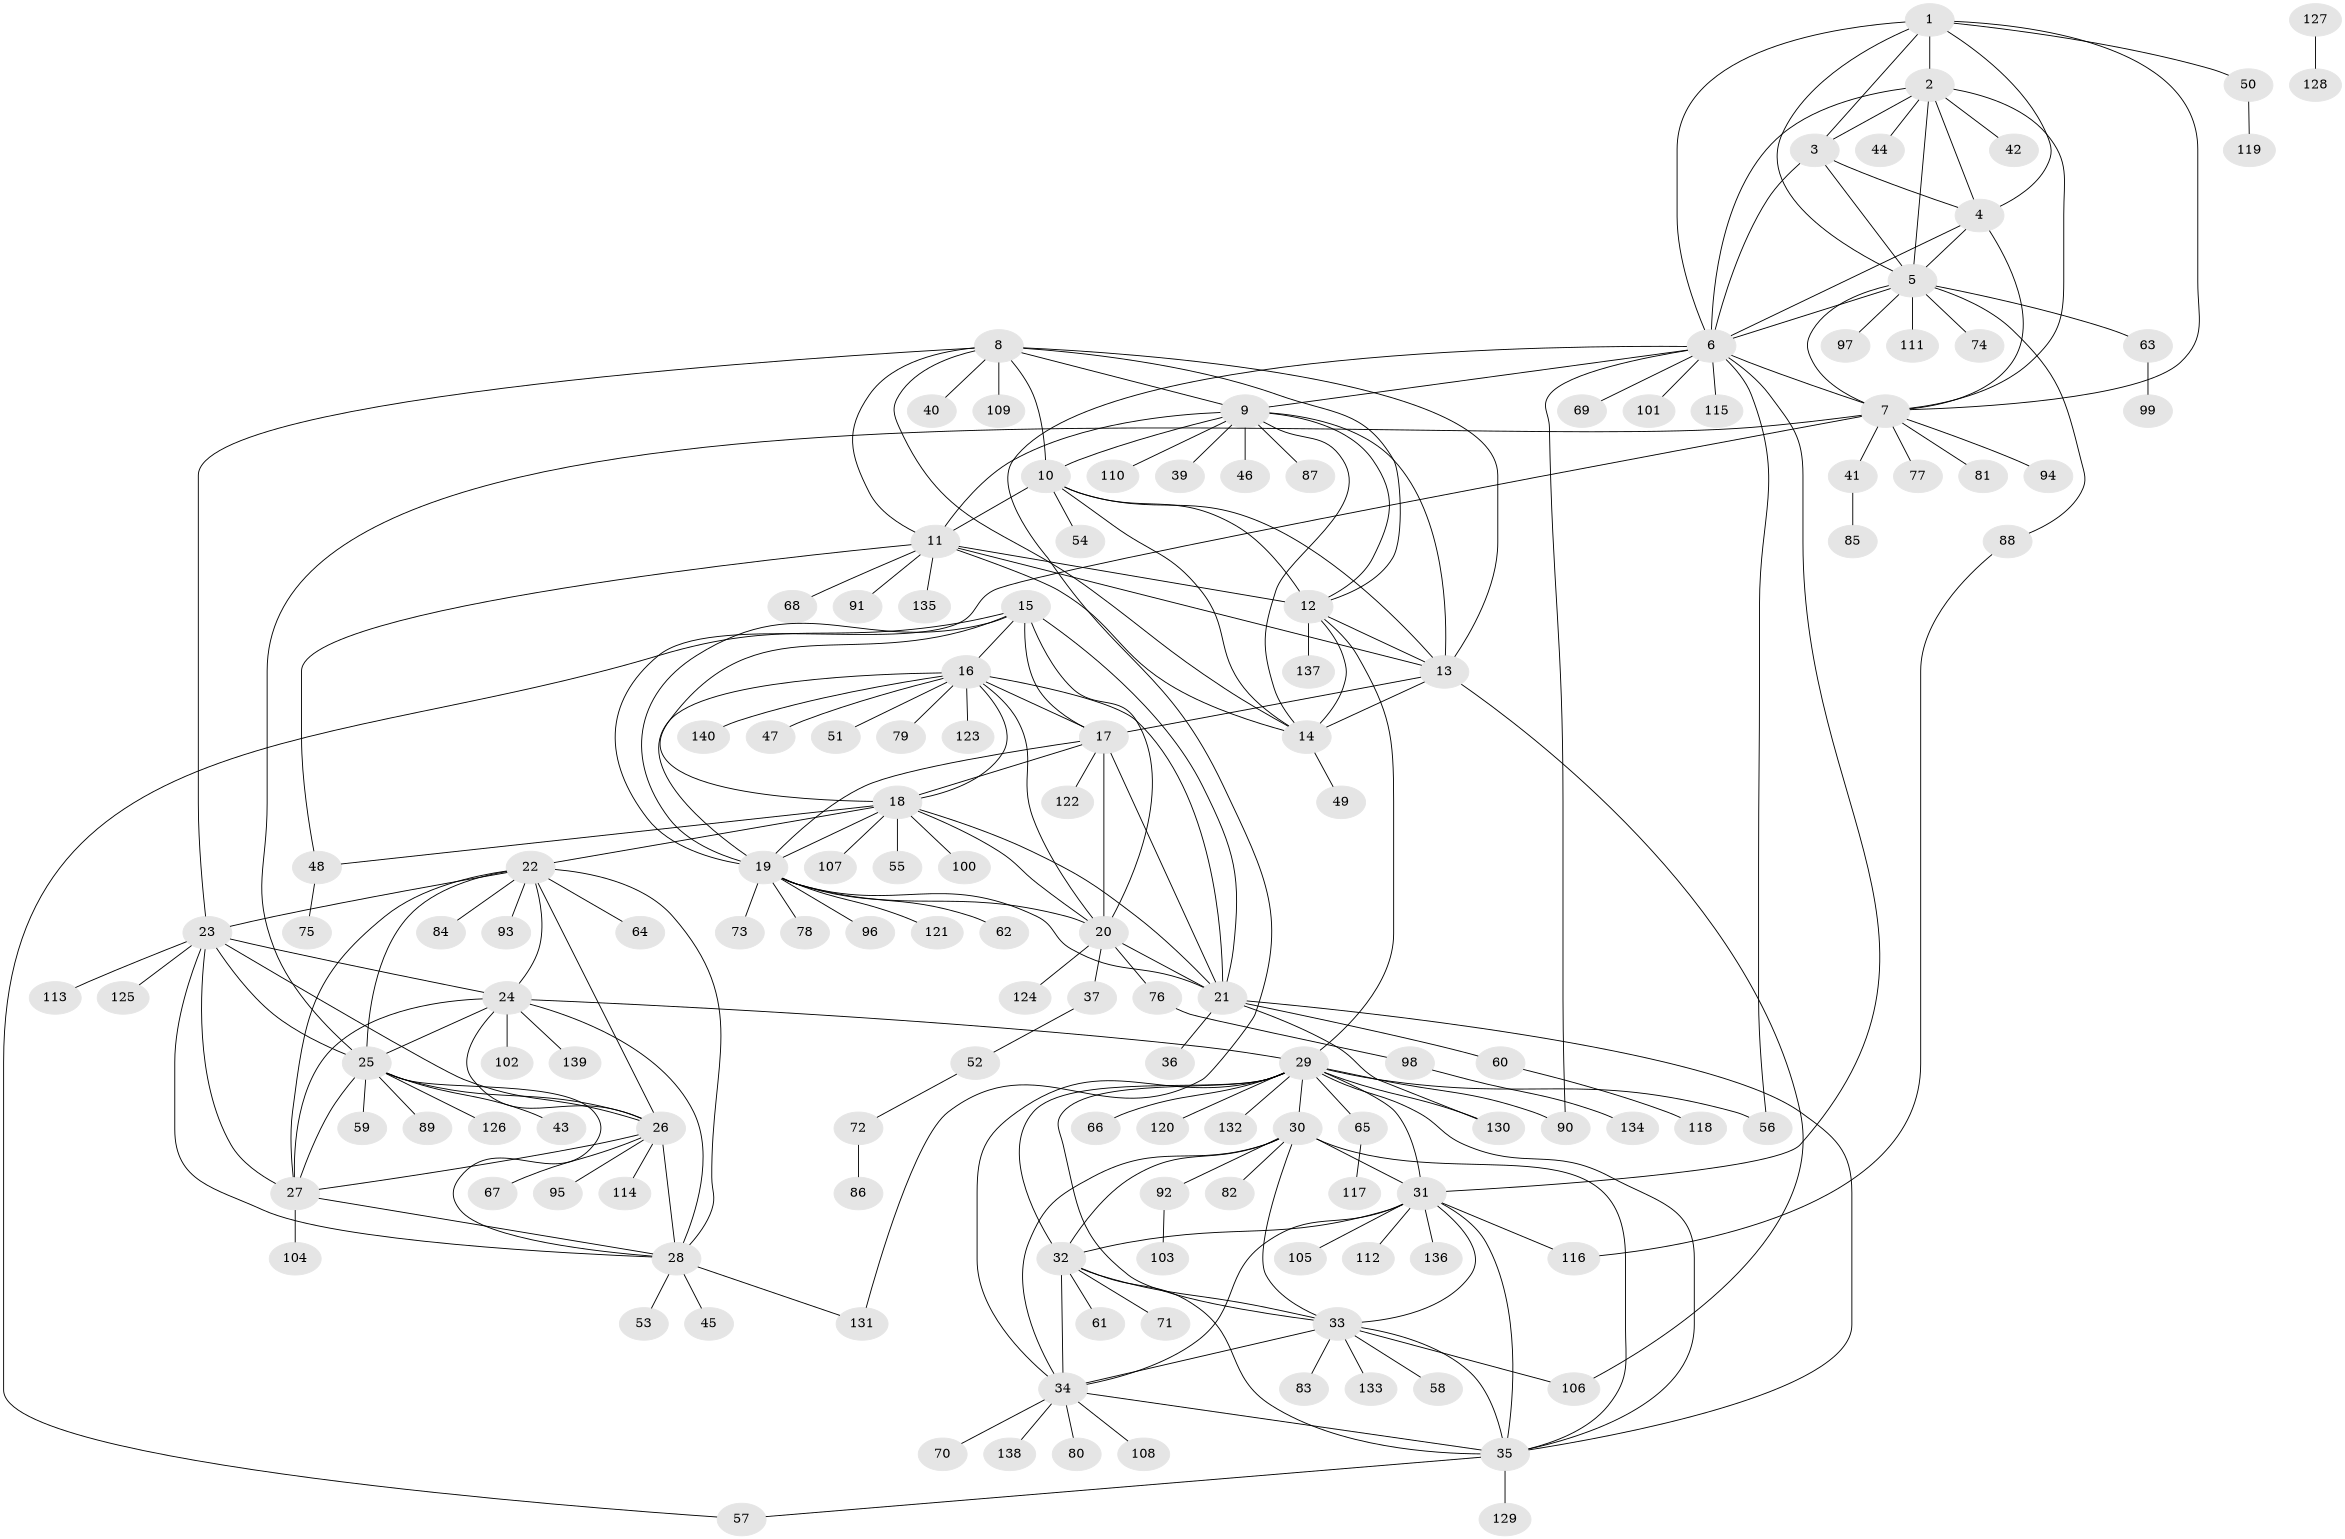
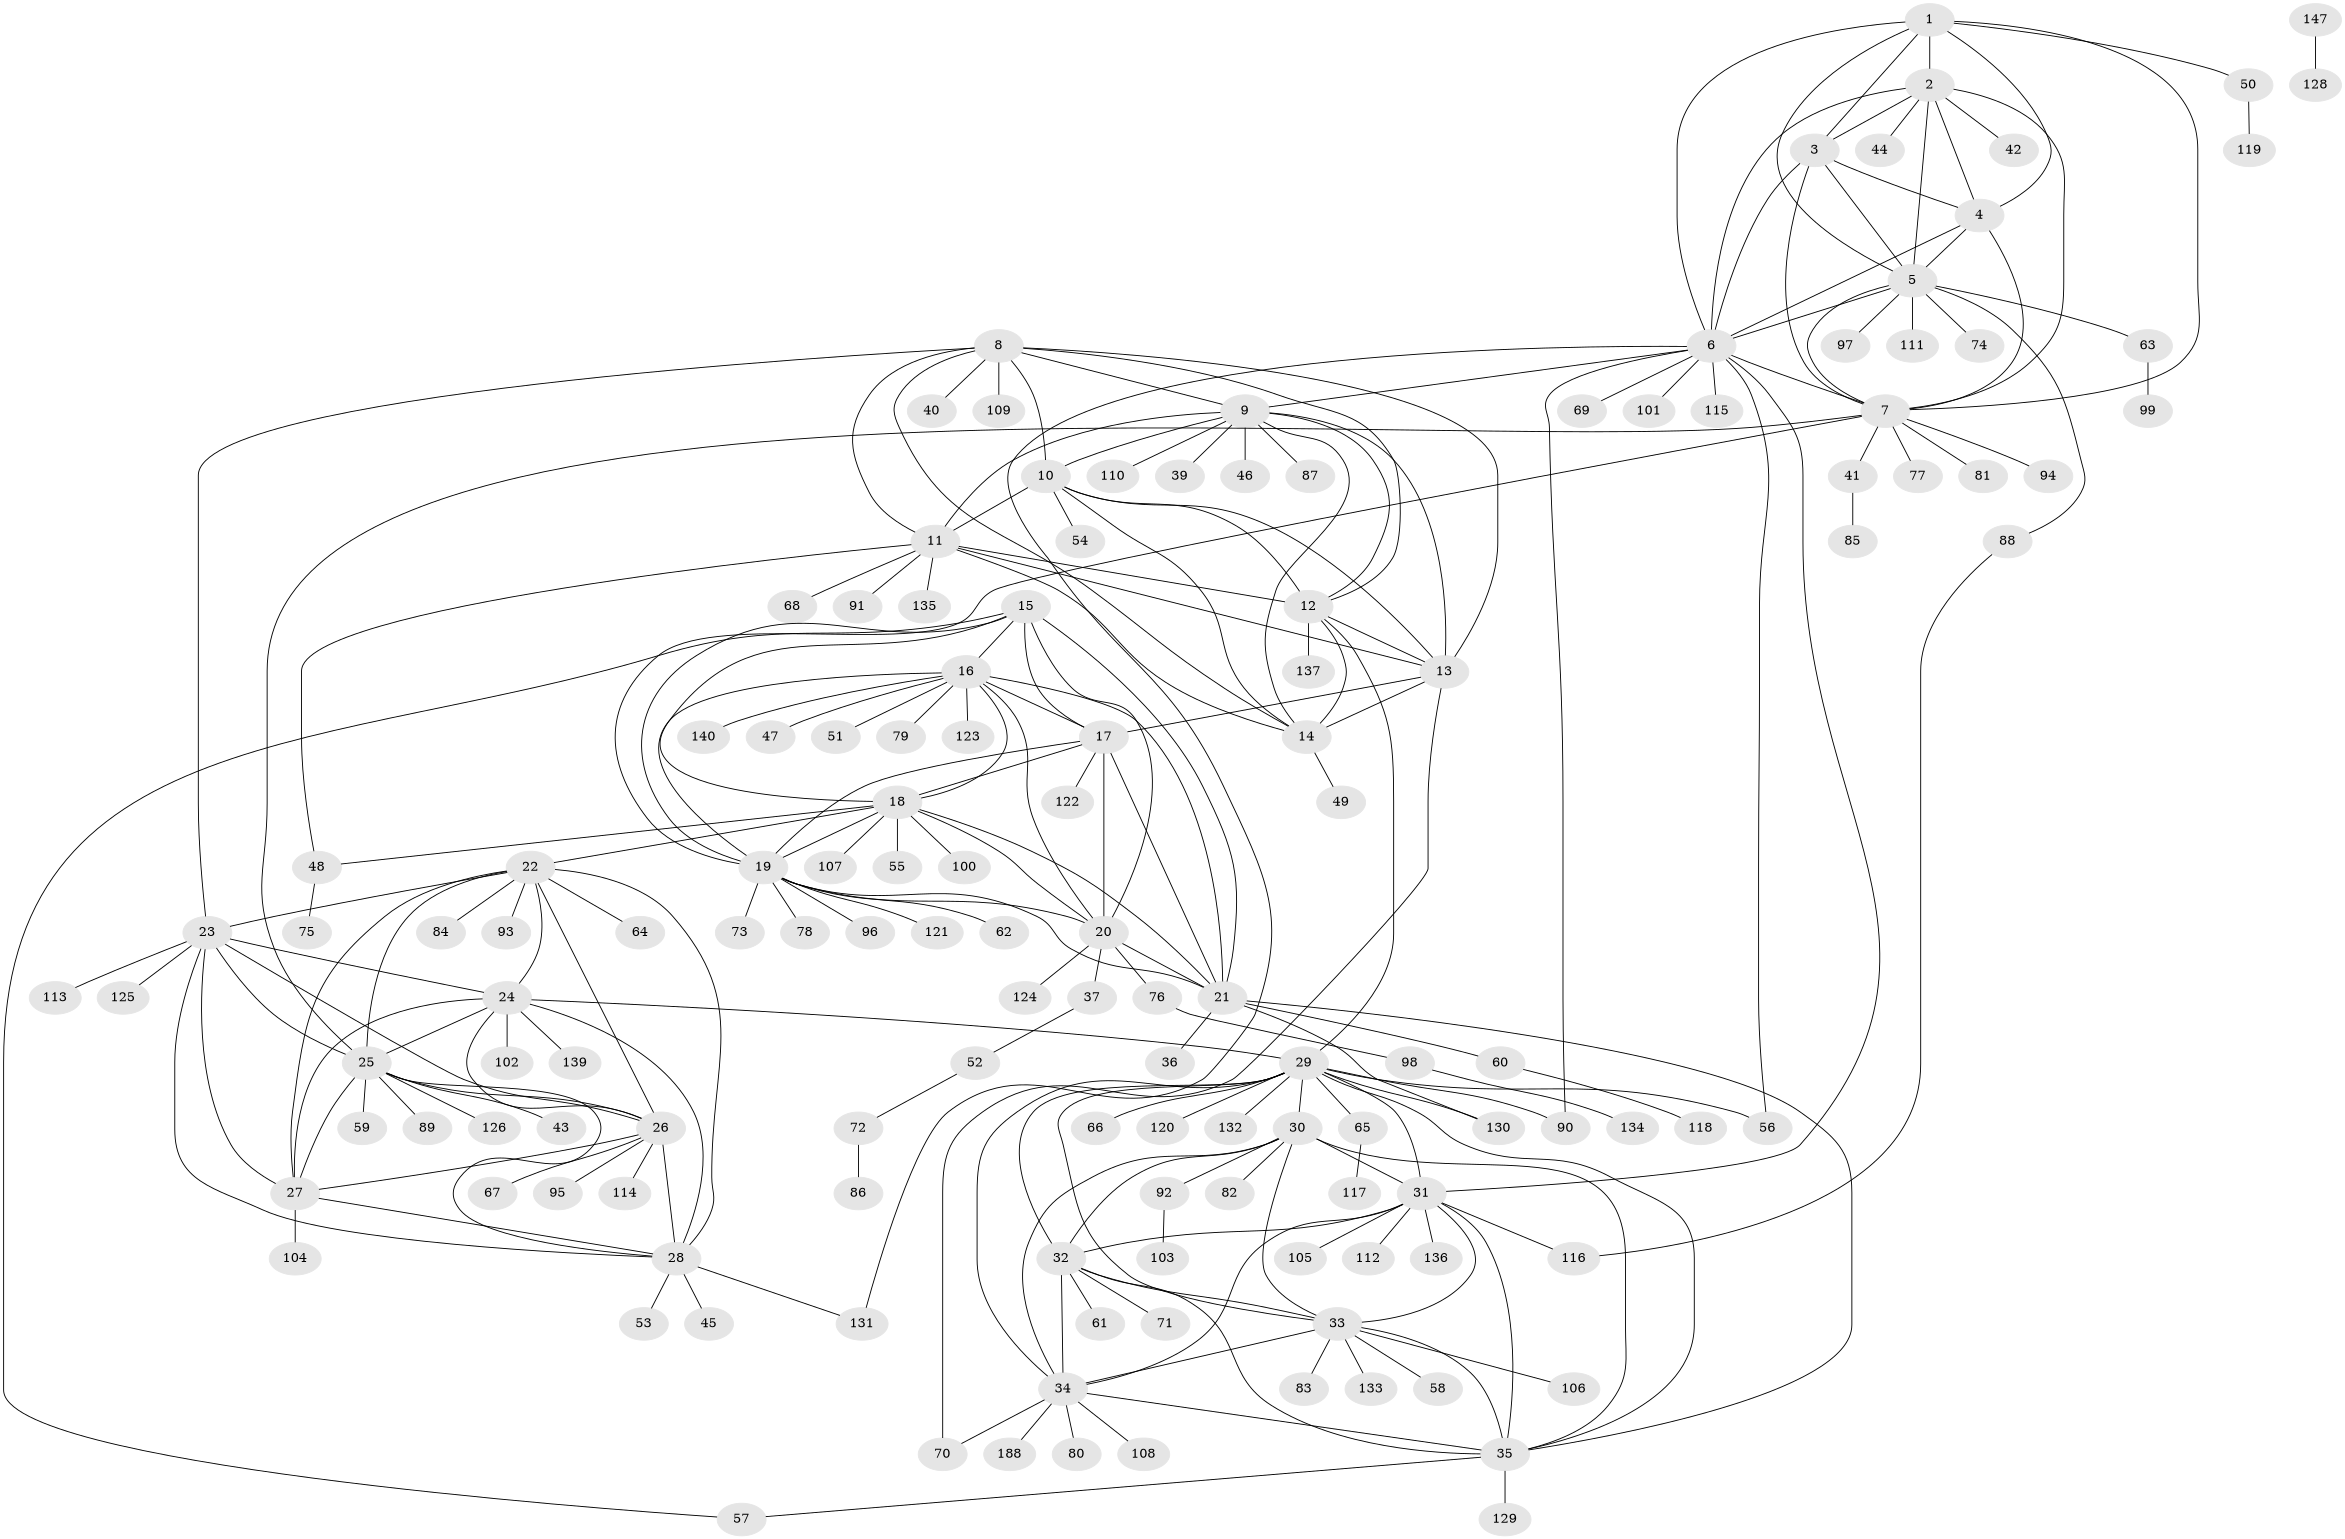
node "127": label "127" -> "147"
edge "3" -- "7": added
edge "13" -- "106": now "13" -- "70"
node "138": label "138" -> "188"
